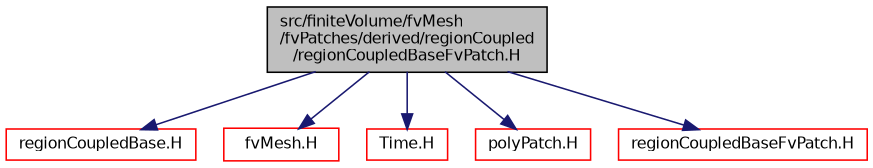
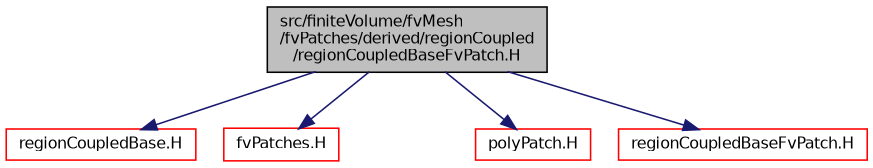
node "fvMesh.H": label "fvMesh.H" -> "fvPatches.H"
node "Time.H": removed
